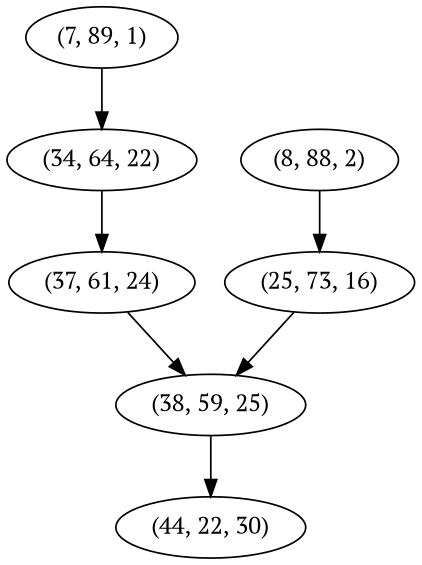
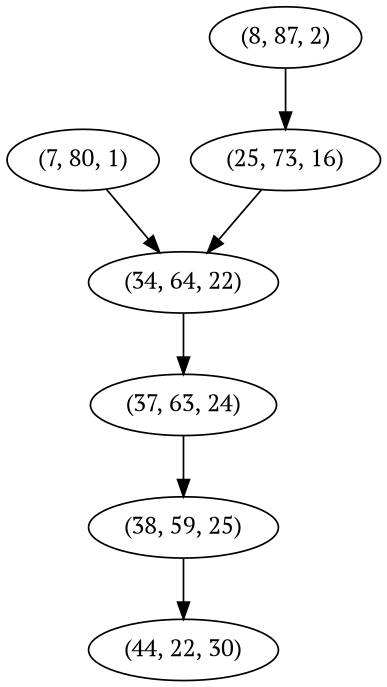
node "(7, 89, 1)": label "(7, 89, 1)" -> "(7, 80, 1)"
node "(8, 88, 2)": label "(8, 88, 2)" -> "(8, 87, 2)"
node "(37, 61, 24)": label "(37, 61, 24)" -> "(37, 63, 24)"
edge "(25, 73, 16)" -> "(38, 59, 25)": now "(25, 73, 16)" -> "(34, 64, 22)"
